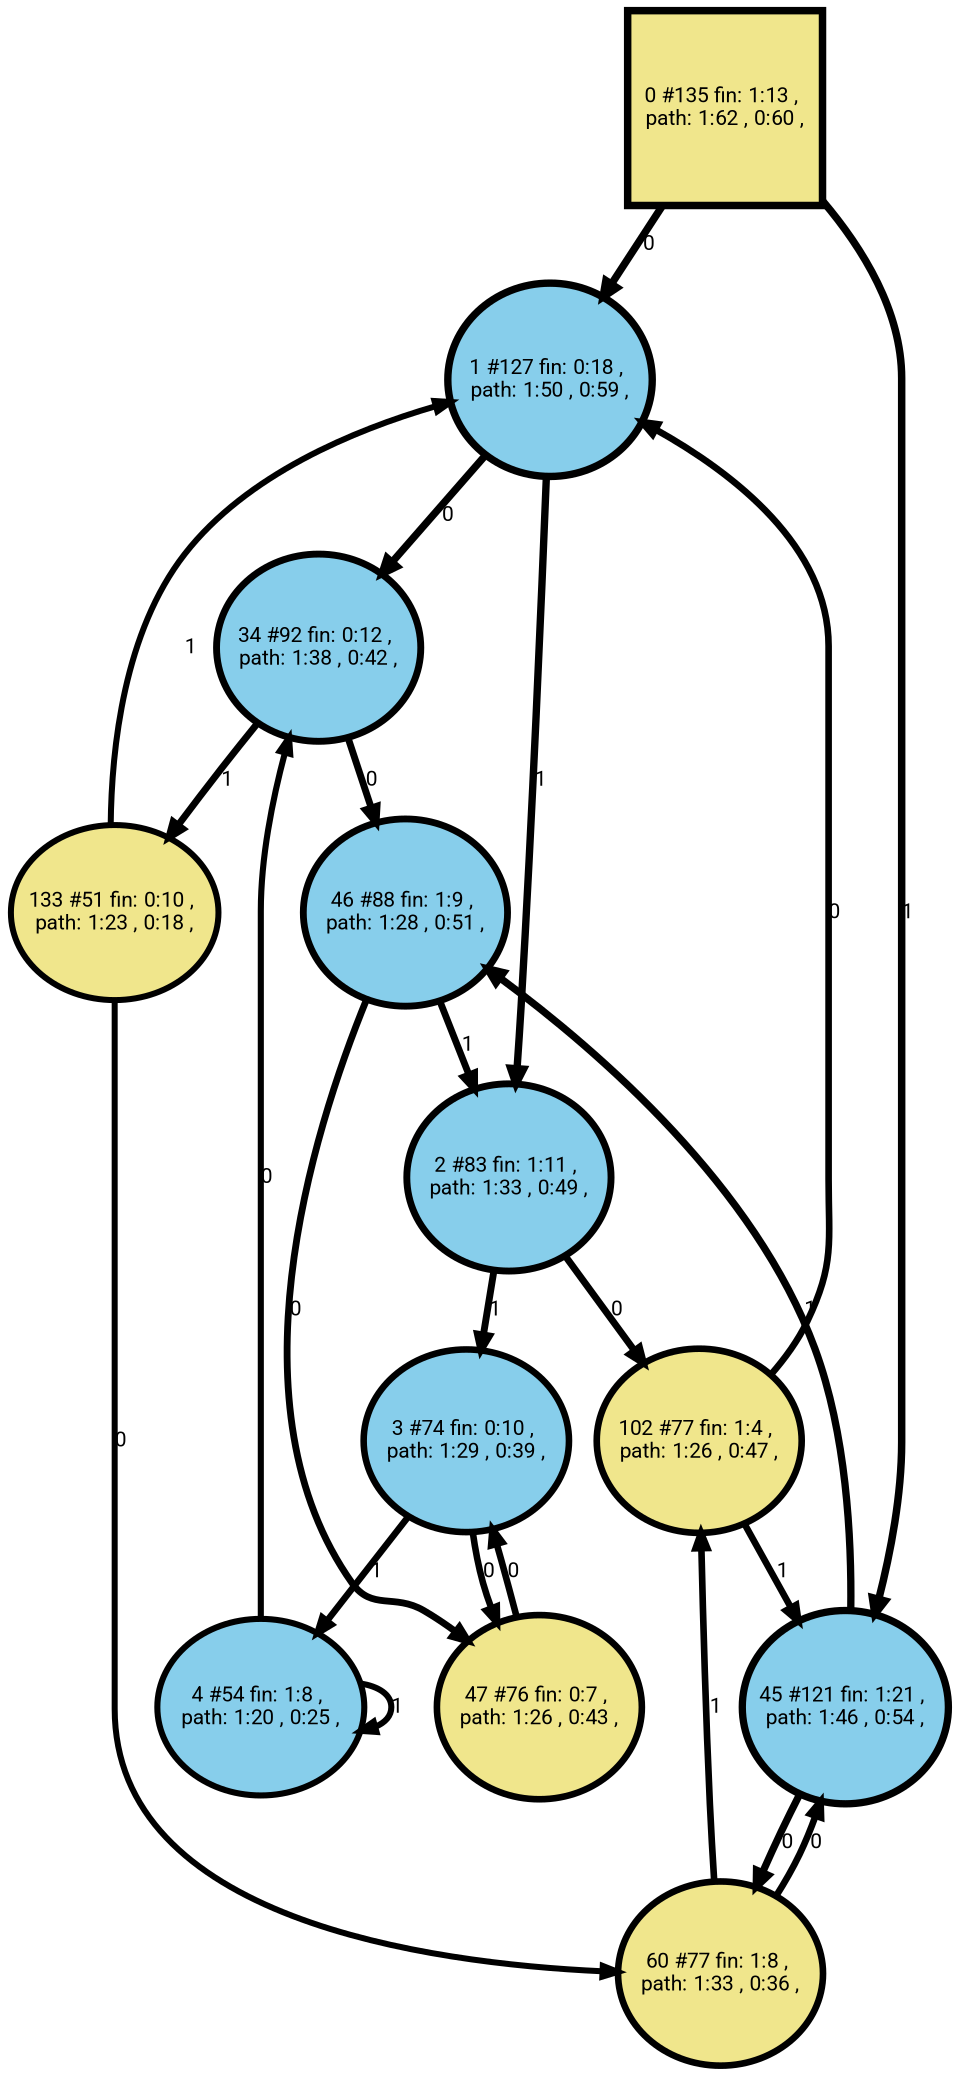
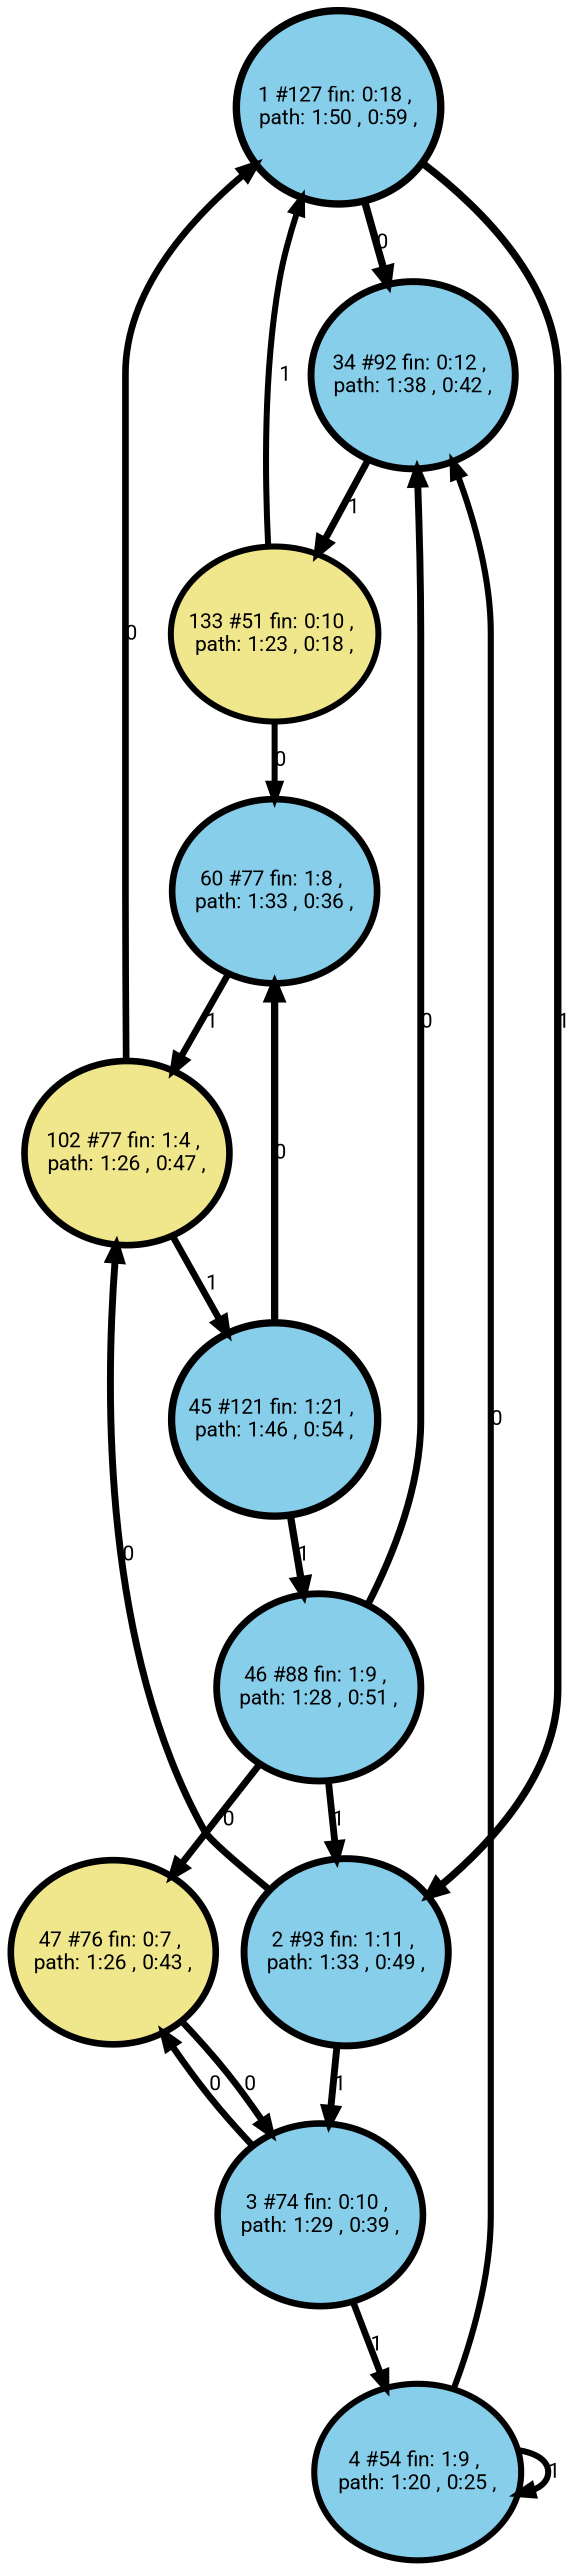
node "0 #135 fin: 1:13 , path: 1:62 , 0:60 ,": removed
edge "34 #92 fin: 0:12 , path: 1:38 , 0:42 ," -> "46 #88 fin: 1:9 , path: 1:28 , 0:51 ,": reversed
node "2 #83 fin: 1:11 , path: 1:33 , 0:49 ,": label "2 #83 fin: 1:11 , path: 1:33 , 0:49 ," -> "2 #93 fin: 1:11 , path: 1:33 , 0:49 ,"
node "4 #54 fin: 1:8 , path: 1:20 , 0:25 ,": label "4 #54 fin: 1:8 , path: 1:20 , 0:25 ," -> "4 #54 fin: 1:9 , path: 1:20 , 0:25 ,"
edge "60 #77 fin: 1:8 , path: 1:33 , 0:36 ," -> "45 #121 fin: 1:21 , path: 1:46 , 0:54 ,": removed, label "0"
node "60 #77 fin: 1:8 , path: 1:33 , 0:36 ,": fillcolor khaki -> skyblue
